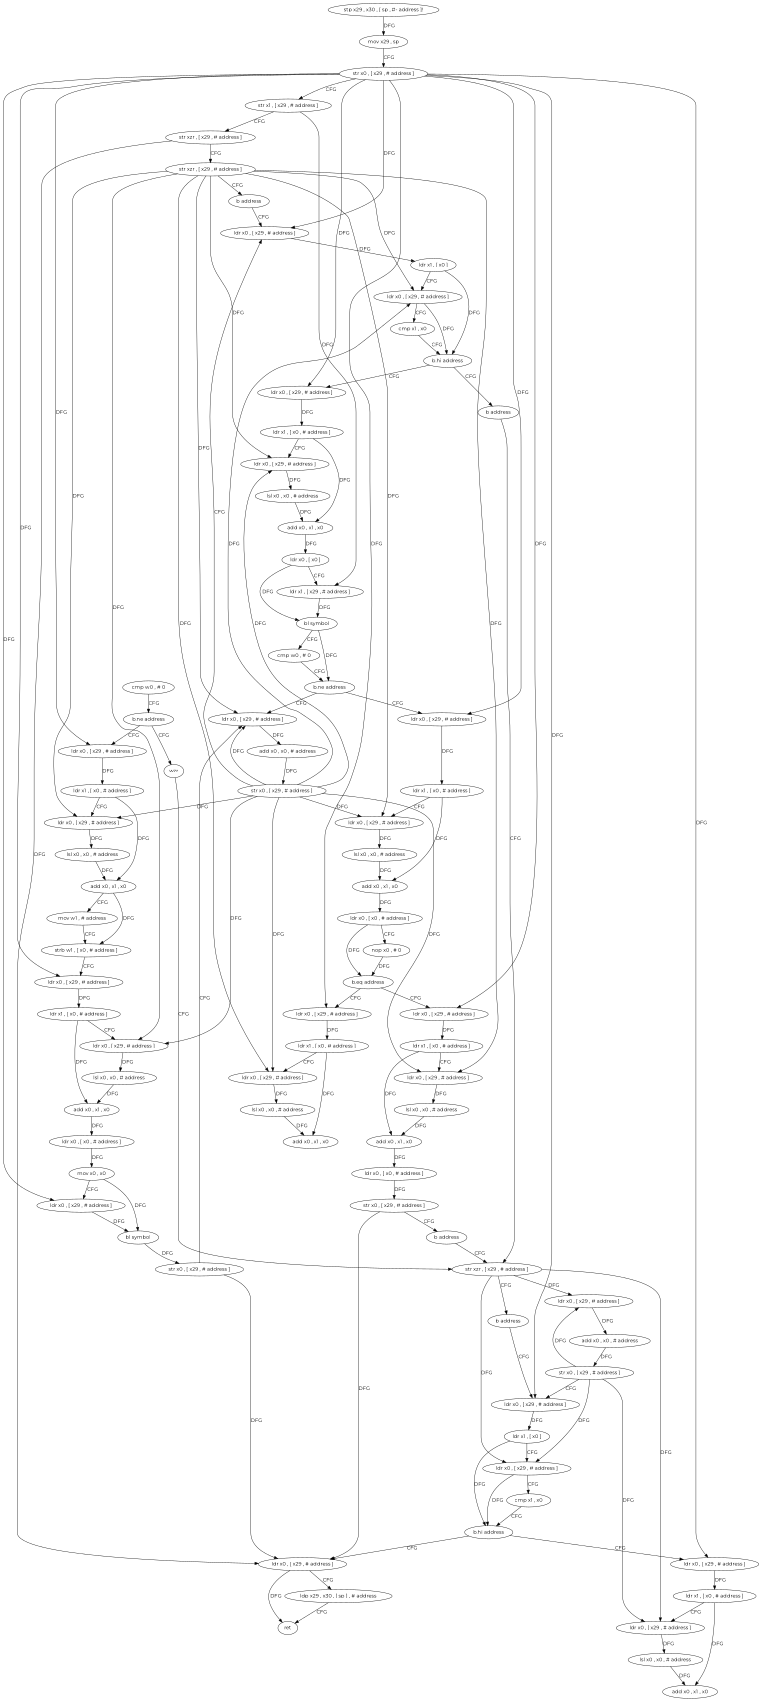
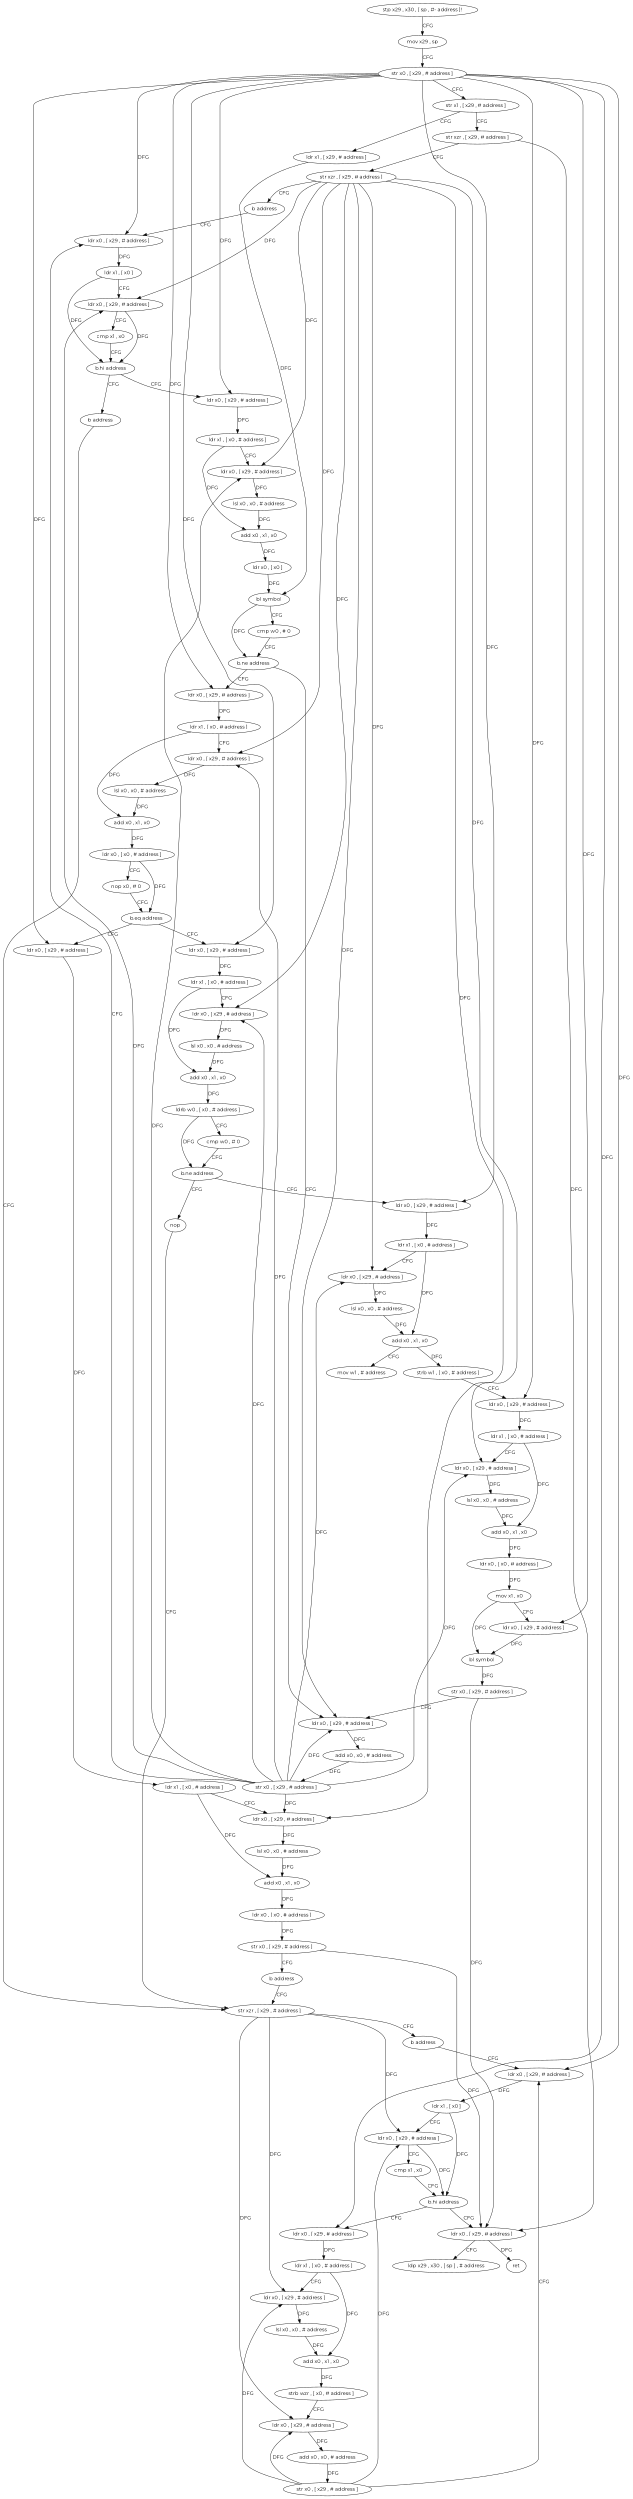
edge "stp x29 , x30 , [ sp , #- address ]!" -> "mov x29 , sp": label "DFG" -> "CFG"
edge "str x1 , [ x29 , # address ]" -> "ldr x1 , [ x29 , # address ]": label "DFG" -> "CFG"
edge "ldr x0 , [ x0 ]" -> "ldr x1 , [ x29 , # address ]": removed, label "CFG"
node "wzr": label "wzr" -> "nop"
edge "mov w1 , # address" -> "strb w1 , [ x0 , # address ]": removed, label "CFG"
edge "nop x0 , # 0" -> "b.eq address": label "DFG" -> "CFG"
node "ldrb w0 , [ x0 , # address ]": added
node "mov x0 , x0": label "mov x0 , x0" -> "mov x1 , x0"
edge "ldp x29 , x30 , [ sp ] , # address" -> "ret": removed, label "CFG"
node "strb wzr , [ x0 , # address ]": added
